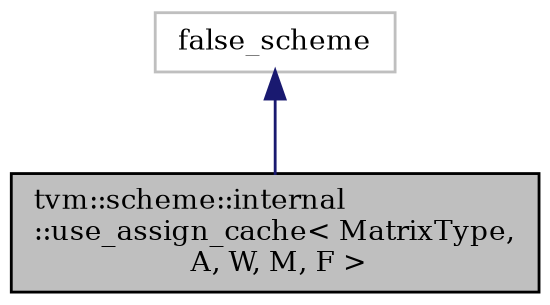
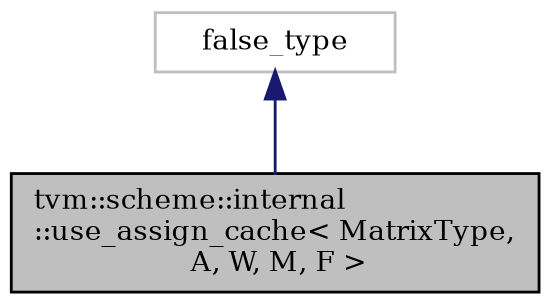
node "false_scheme": label "false_scheme" -> "false_type"
